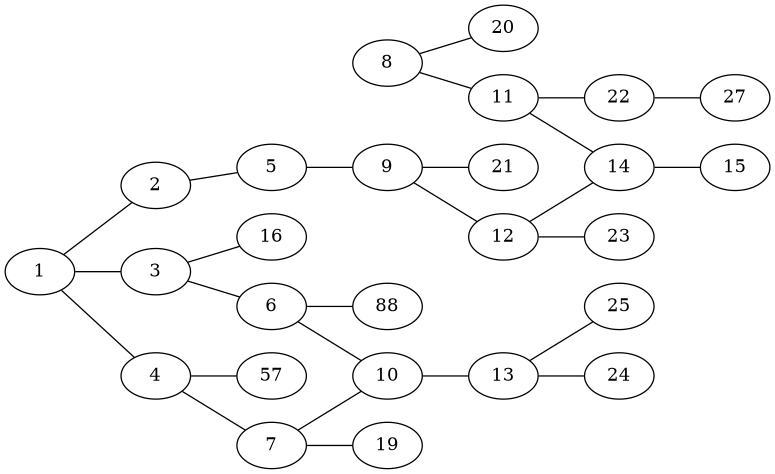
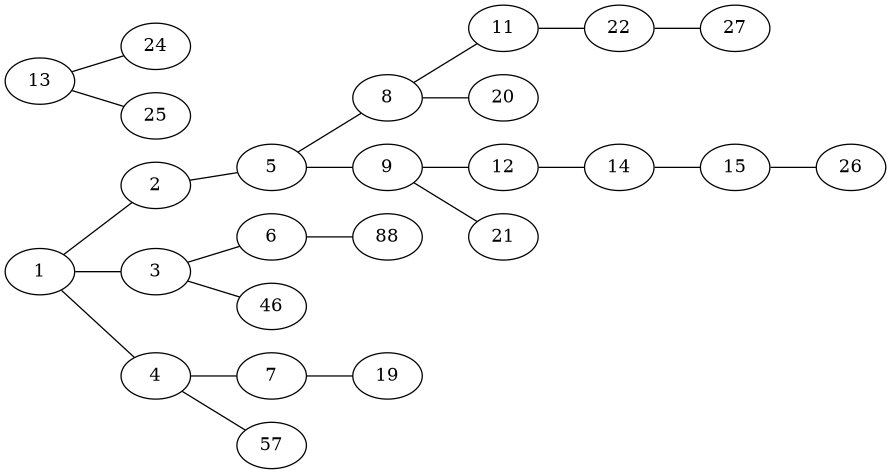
edge "8" -- "5": added
edge "11" -- "14": removed
node "26": added
node "16": label "16" -> "46"
node "23": removed
node "10": removed
